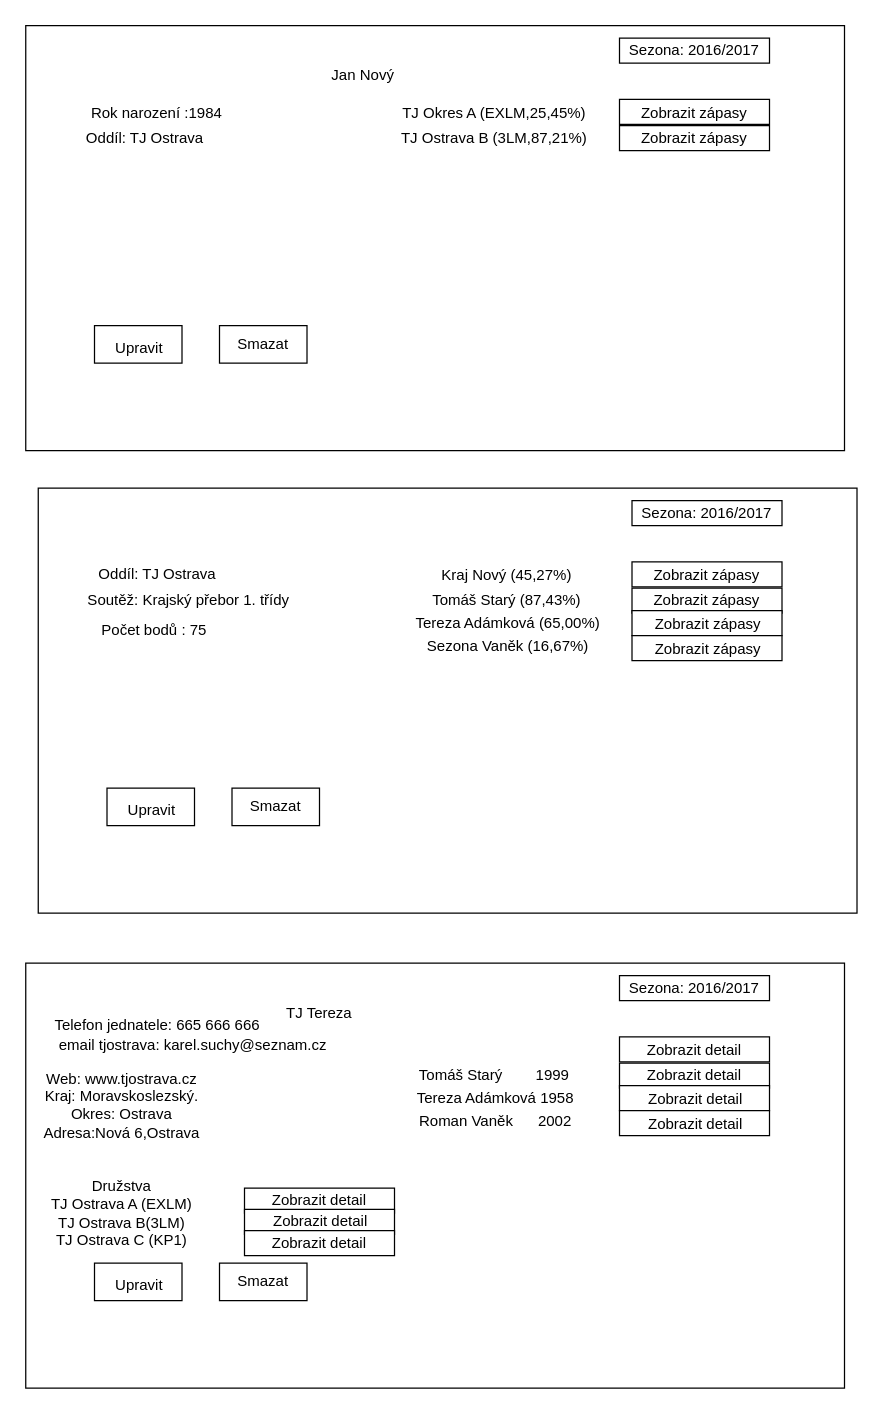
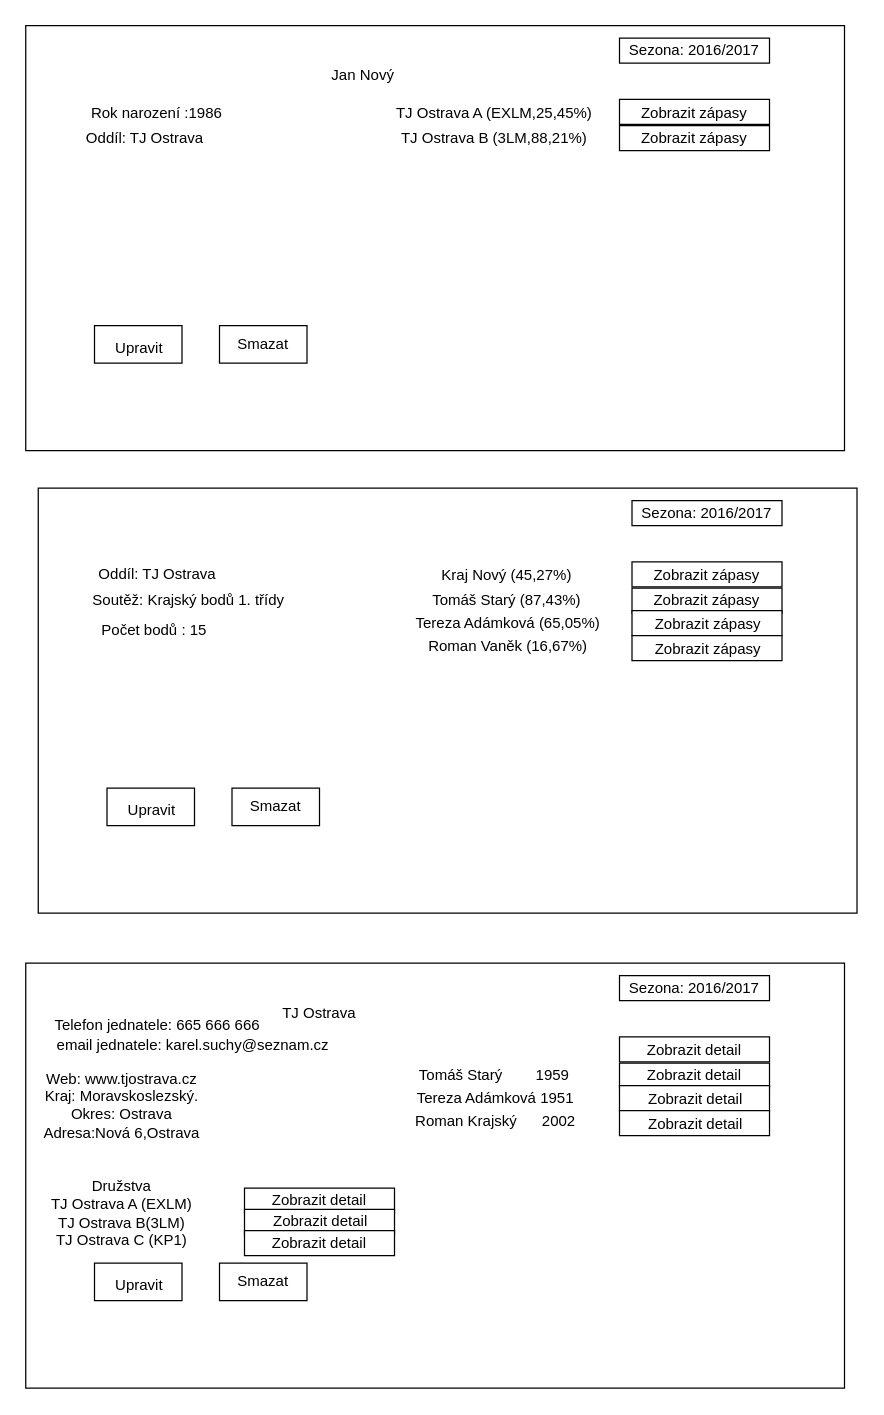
node "Rok narození :1984": label "Rok narození :1984" -> "Rok narození :1986"
node "TJ Okres A (EXLM,25,45%)": label "TJ Okres A (EXLM,25,45%)" -> "TJ Ostrava A (EXLM,25,45%)"
node "TJ Ostrava B (3LM,87,21%)": label "TJ Ostrava B (3LM,87,21%)" -> "TJ Ostrava B (3LM,88,21%)"
node "Soutěž: Krajský přebor 1. třídy": label "Soutěž: Krajský přebor 1. třídy" -> "Soutěž: Krajský bodů 1. třídy"
node "Tereza Adámková (65,00%)": label "Tereza Adámková (65,00%)" -> "Tereza Adámková (65,05%)"
node "Počet bodů : 75": label "Počet bodů : 75" -> "Počet bodů : 15"
node "Sezona Vaněk (16,67%)": label "Sezona Vaněk (16,67%)" -> "Roman Vaněk (16,67%)"
node "TJ Tereza": label "TJ Tereza" -> "TJ Ostrava"
node "email tjostrava: karel.suchy@seznam.cz": label "email tjostrava: karel.suchy@seznam.cz" -> "email jednatele: karel.suchy@seznam.cz"
node "Tomáš Starý 1999": label "Tomáš Starý 1999" -> "Tomáš Starý 1959"
node "Tereza Adámková 1958": label "Tereza Adámková 1958" -> "Tereza Adámková 1951"
node "Roman Vaněk 2002": label "Roman Vaněk 2002" -> "Roman Krajský 2002"
